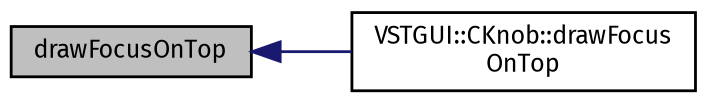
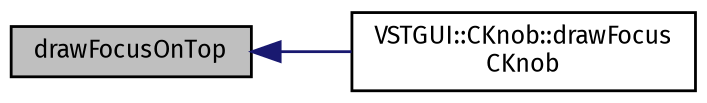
node "VSTGUI::CKnob::drawFocus OnTop": label "VSTGUI::CKnob::drawFocus OnTop" -> "VSTGUI::CKnob::drawFocus CKnob"
